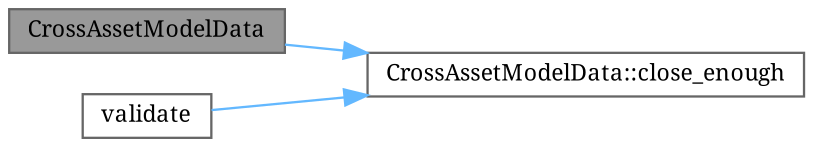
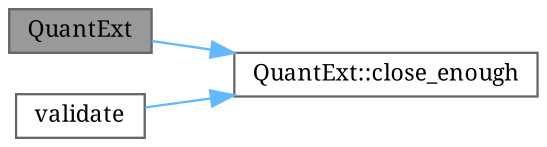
node "CrossAssetModelData": label "CrossAssetModelData" -> "QuantExt"
node "CrossAssetModelData::close_enough": label "CrossAssetModelData::close_enough" -> "QuantExt::close_enough"
